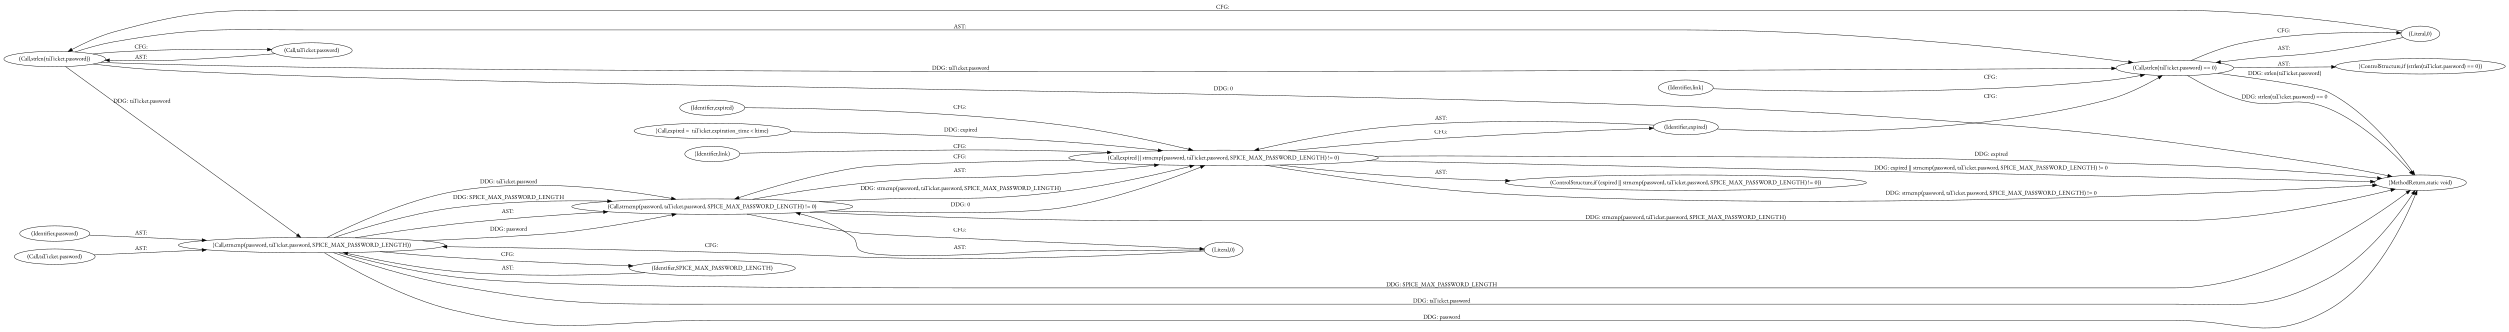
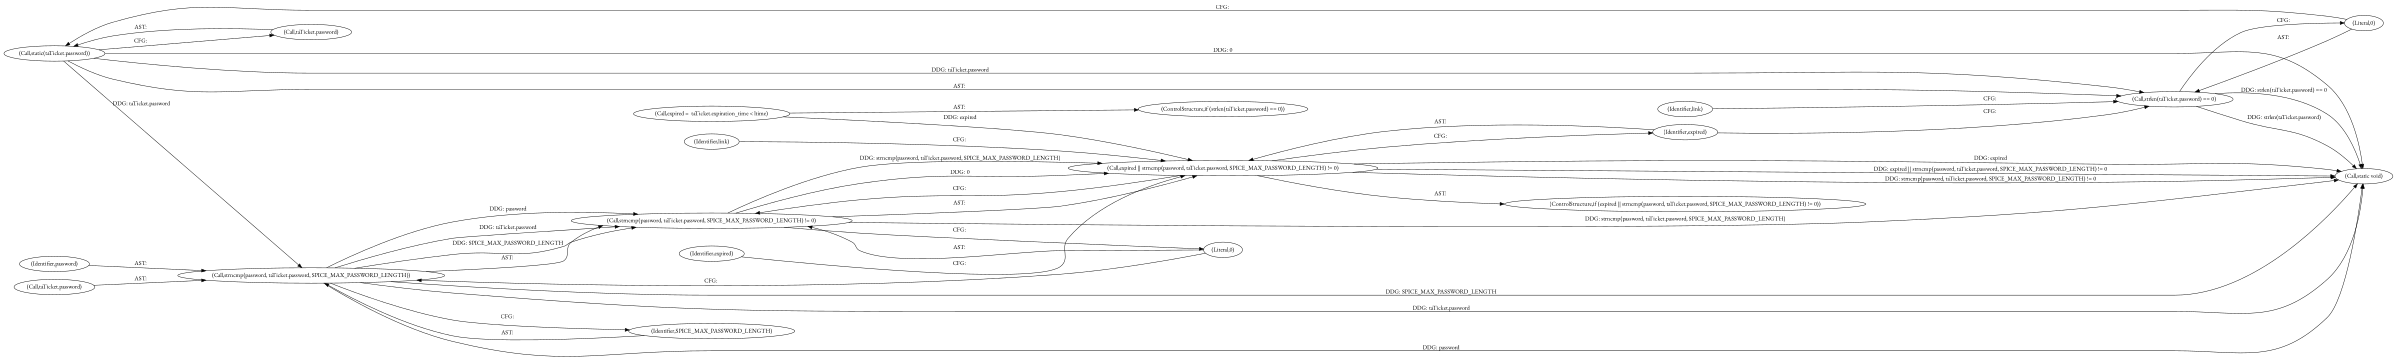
node "(Call,strlen(taTicket.password))": label "(Call,strlen(taTicket.password))" -> "(Call,static(taTicket.password))"
edge "(Call,strlen(taTicket.password) == 0)" -> "(ControlStructure,if (strlen(taTicket.password) == 0))": now "(Call,expired =  taTicket.expiration_time < ltime)" -> "(ControlStructure,if (strlen(taTicket.password) == 0))"
node "(MethodReturn,static void)": label "(MethodReturn,static void)" -> "(Call,static void)"
